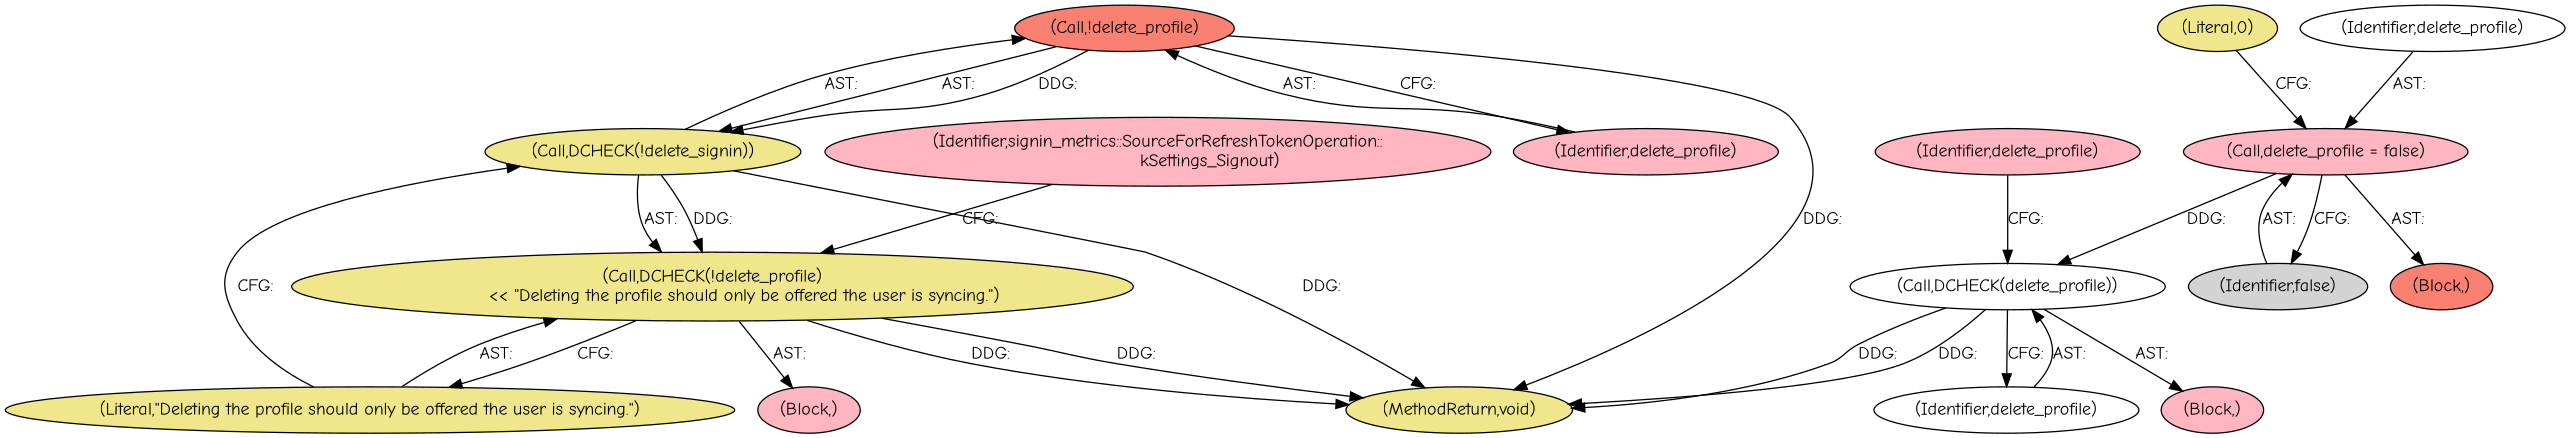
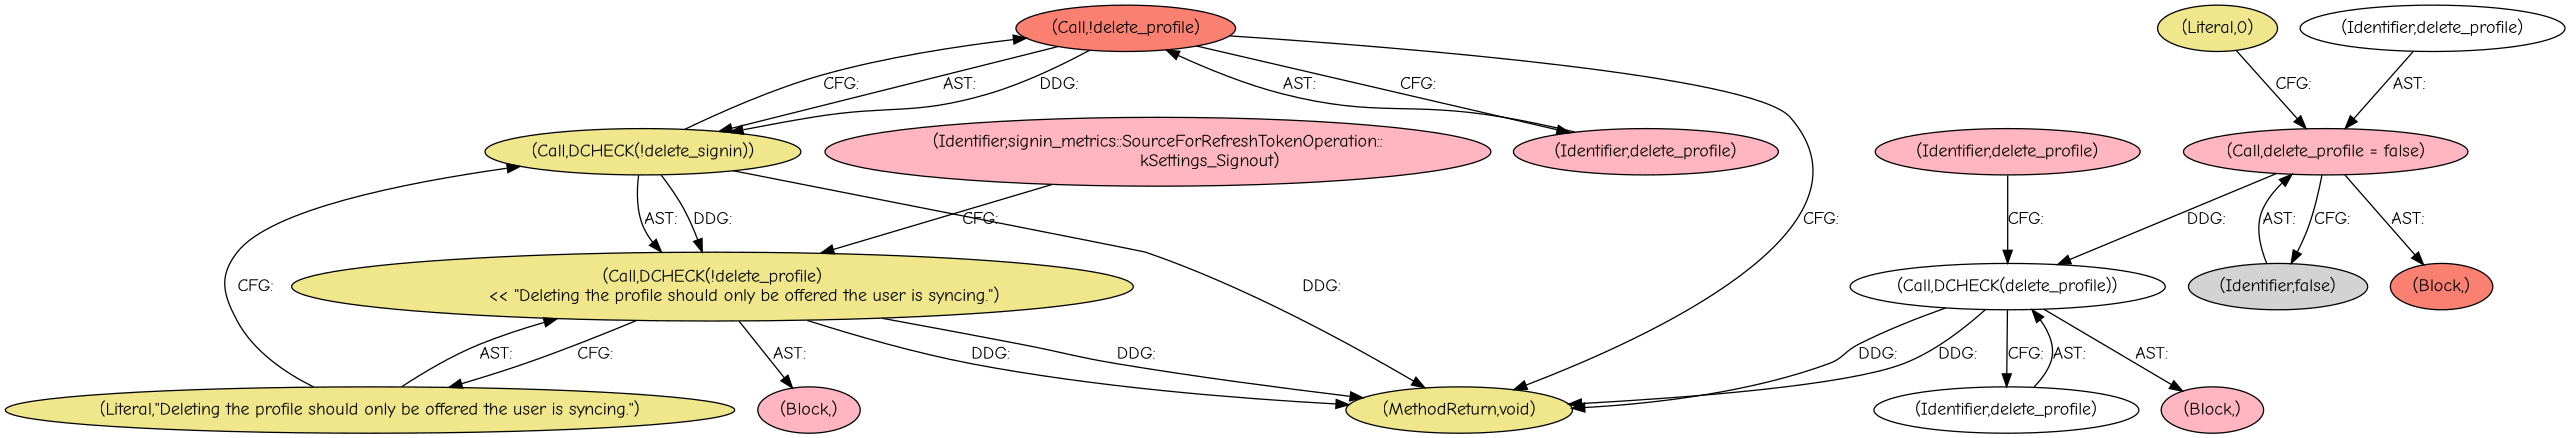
edge "(Call,DCHECK(!delete_signin))" -> "(Call,!delete_profile)": label "AST: " -> "CFG: "
edge "(Call,!delete_profile)" -> "(MethodReturn,void)": label "DDG: " -> "CFG: "
